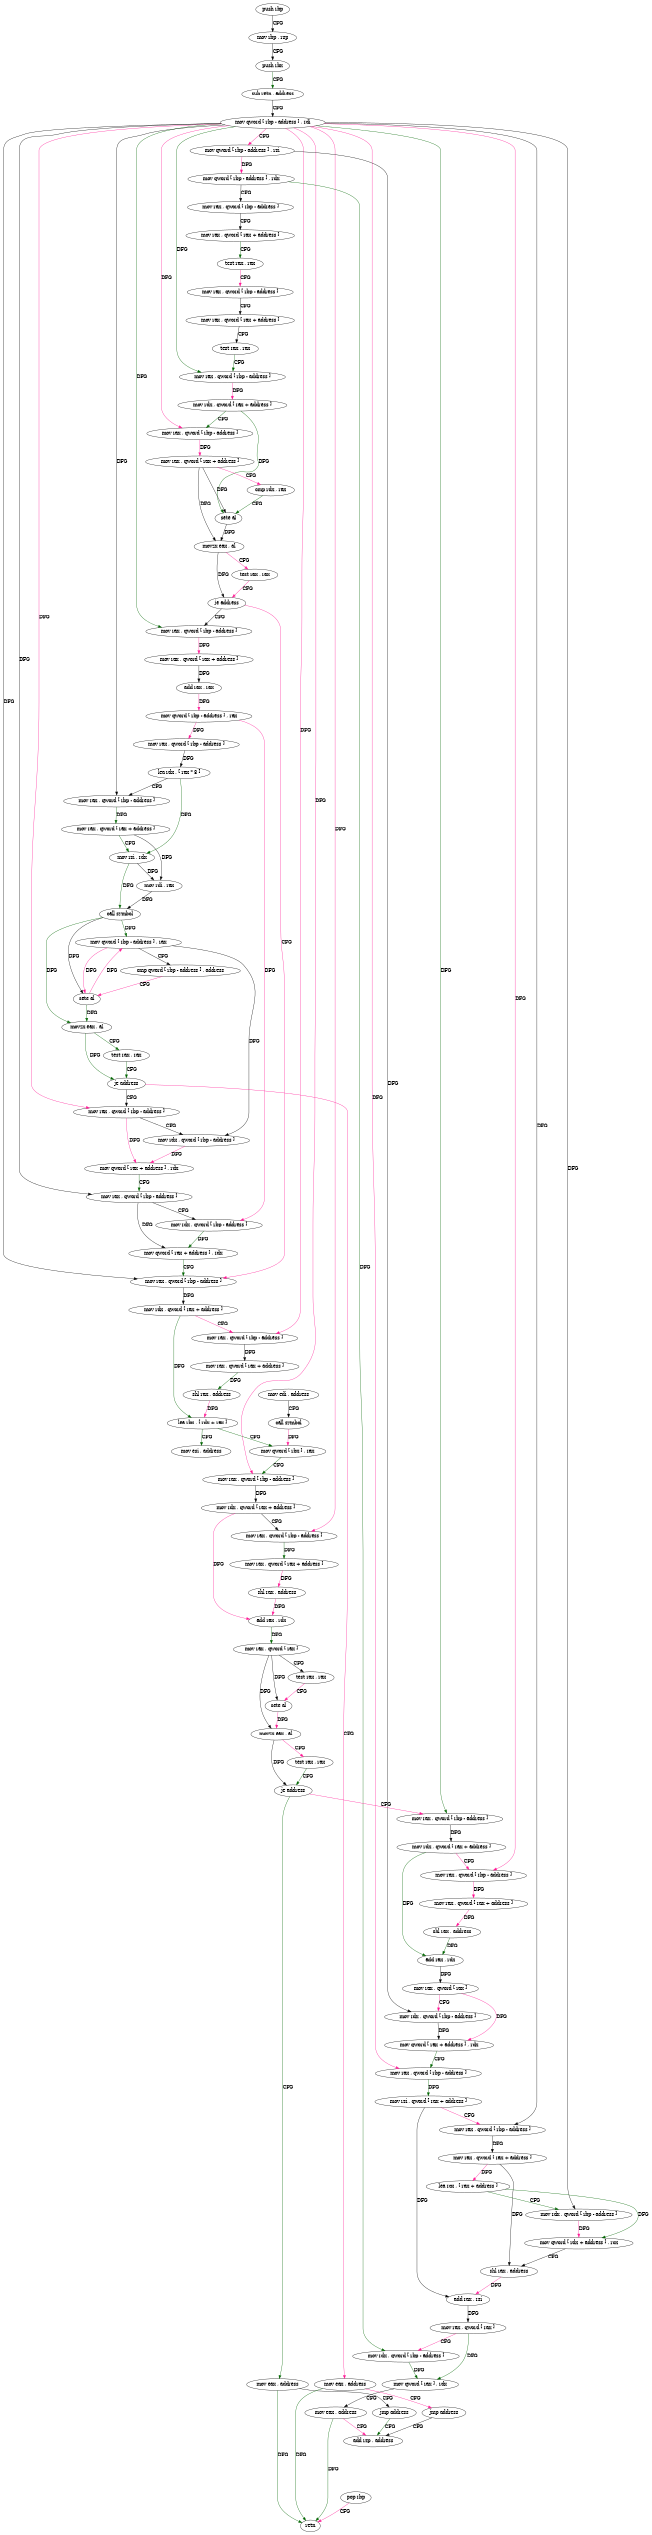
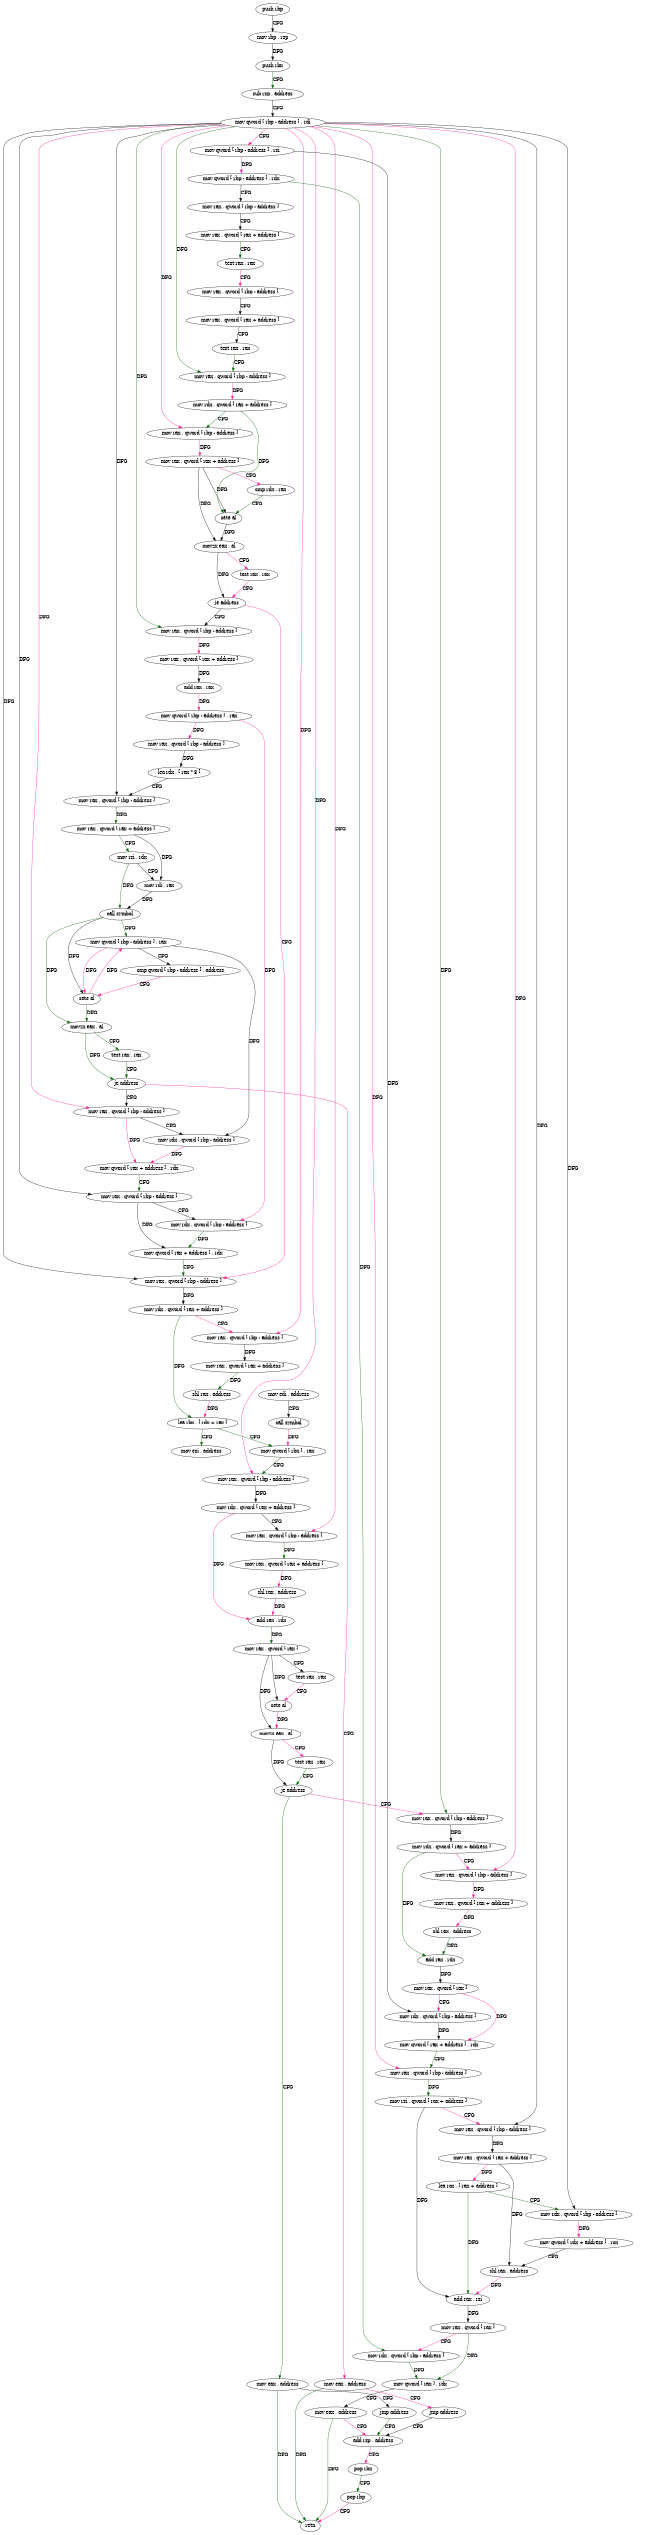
edge "mov rbp , rsp" -> "push rbx": label "CFG" -> "DFG"
node "sub retn , address": label "sub retn , address" -> "sub rsp , address"
edge "lea rdx , [ rax * 8 ]" -> "mov rsi , rdx": removed, label "DFG"
edge "mov rsi , rdx" -> "mov rdi , rax": label "DFG" -> "CFG"
edge "lea rcx , [ rax + address ]" -> "mov qword [ rdx + address ] , rcx": now "lea rcx , [ rax + address ]" -> "add rax , rsi"
node "pop rbx": added
